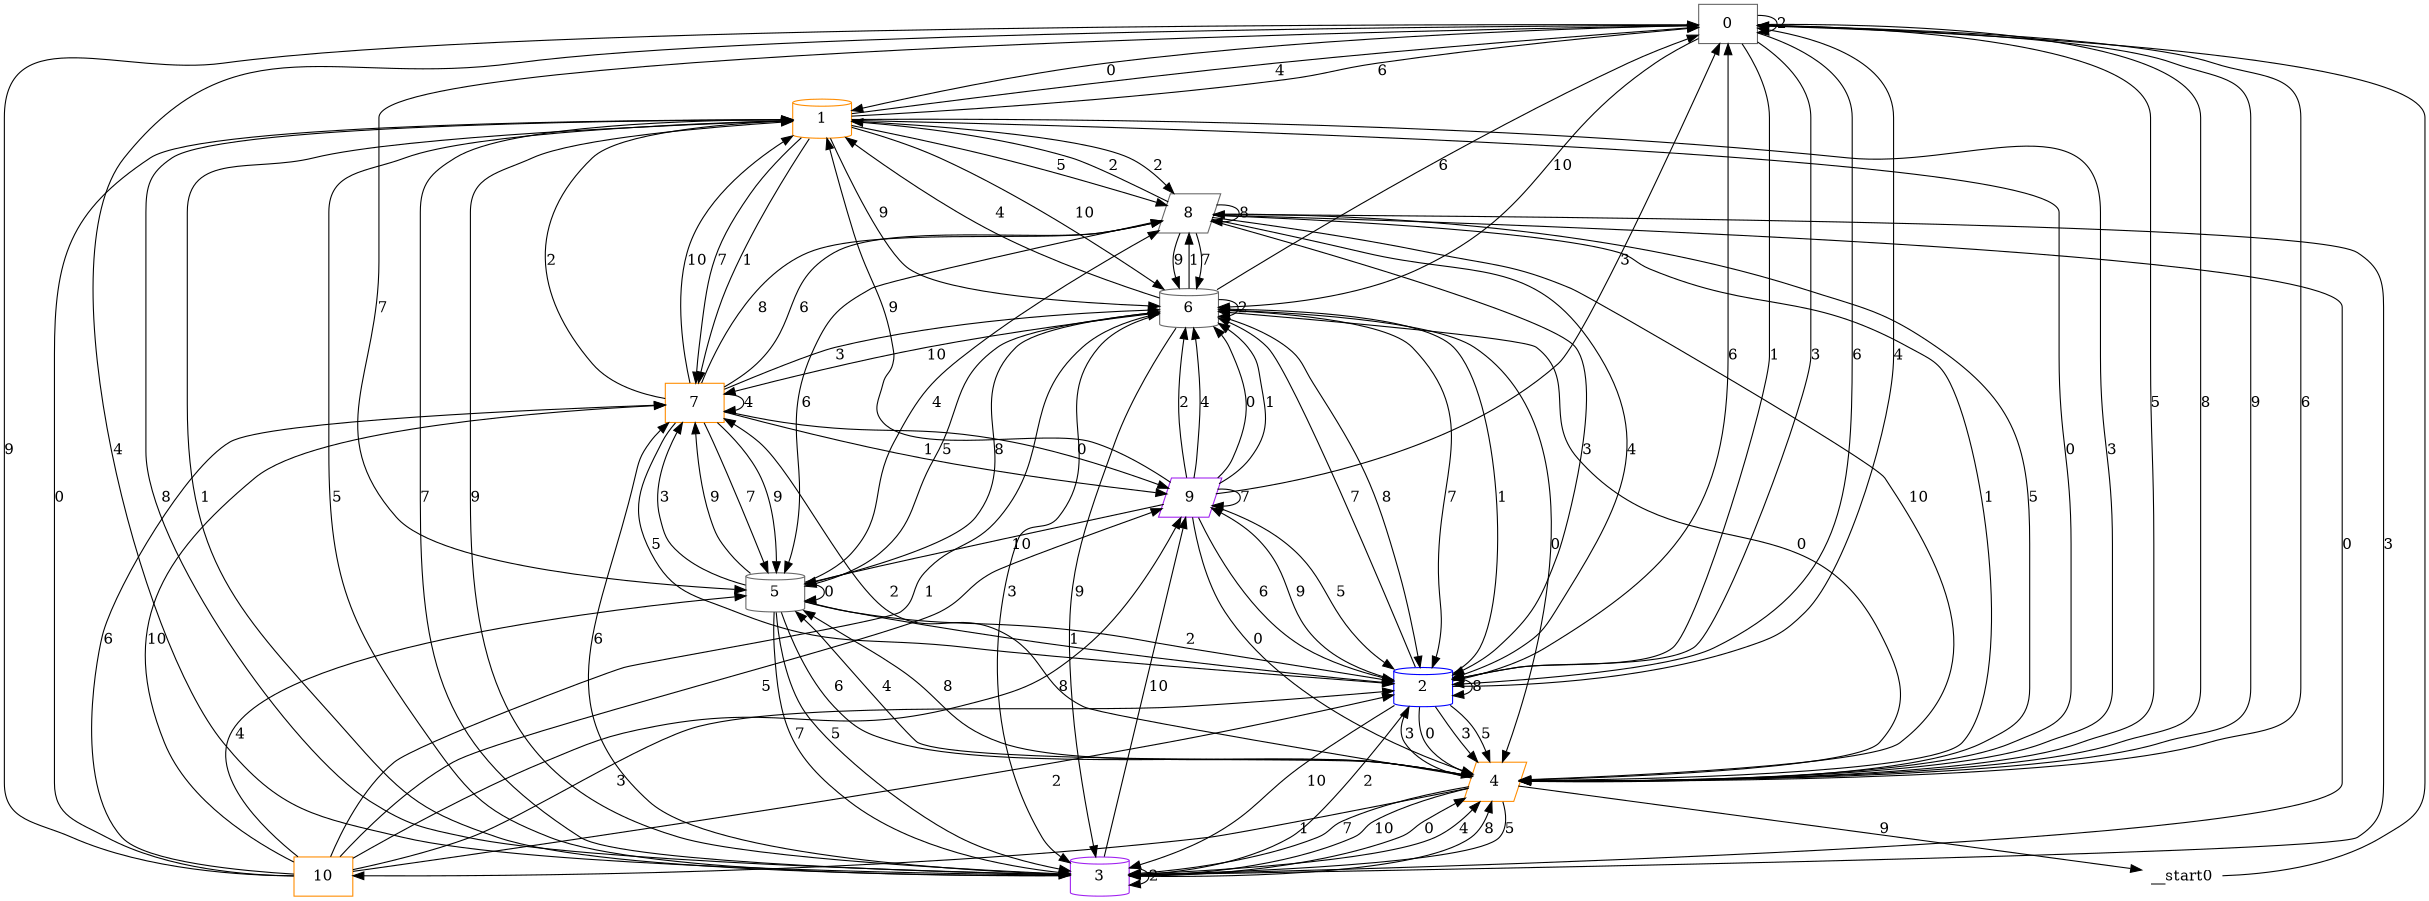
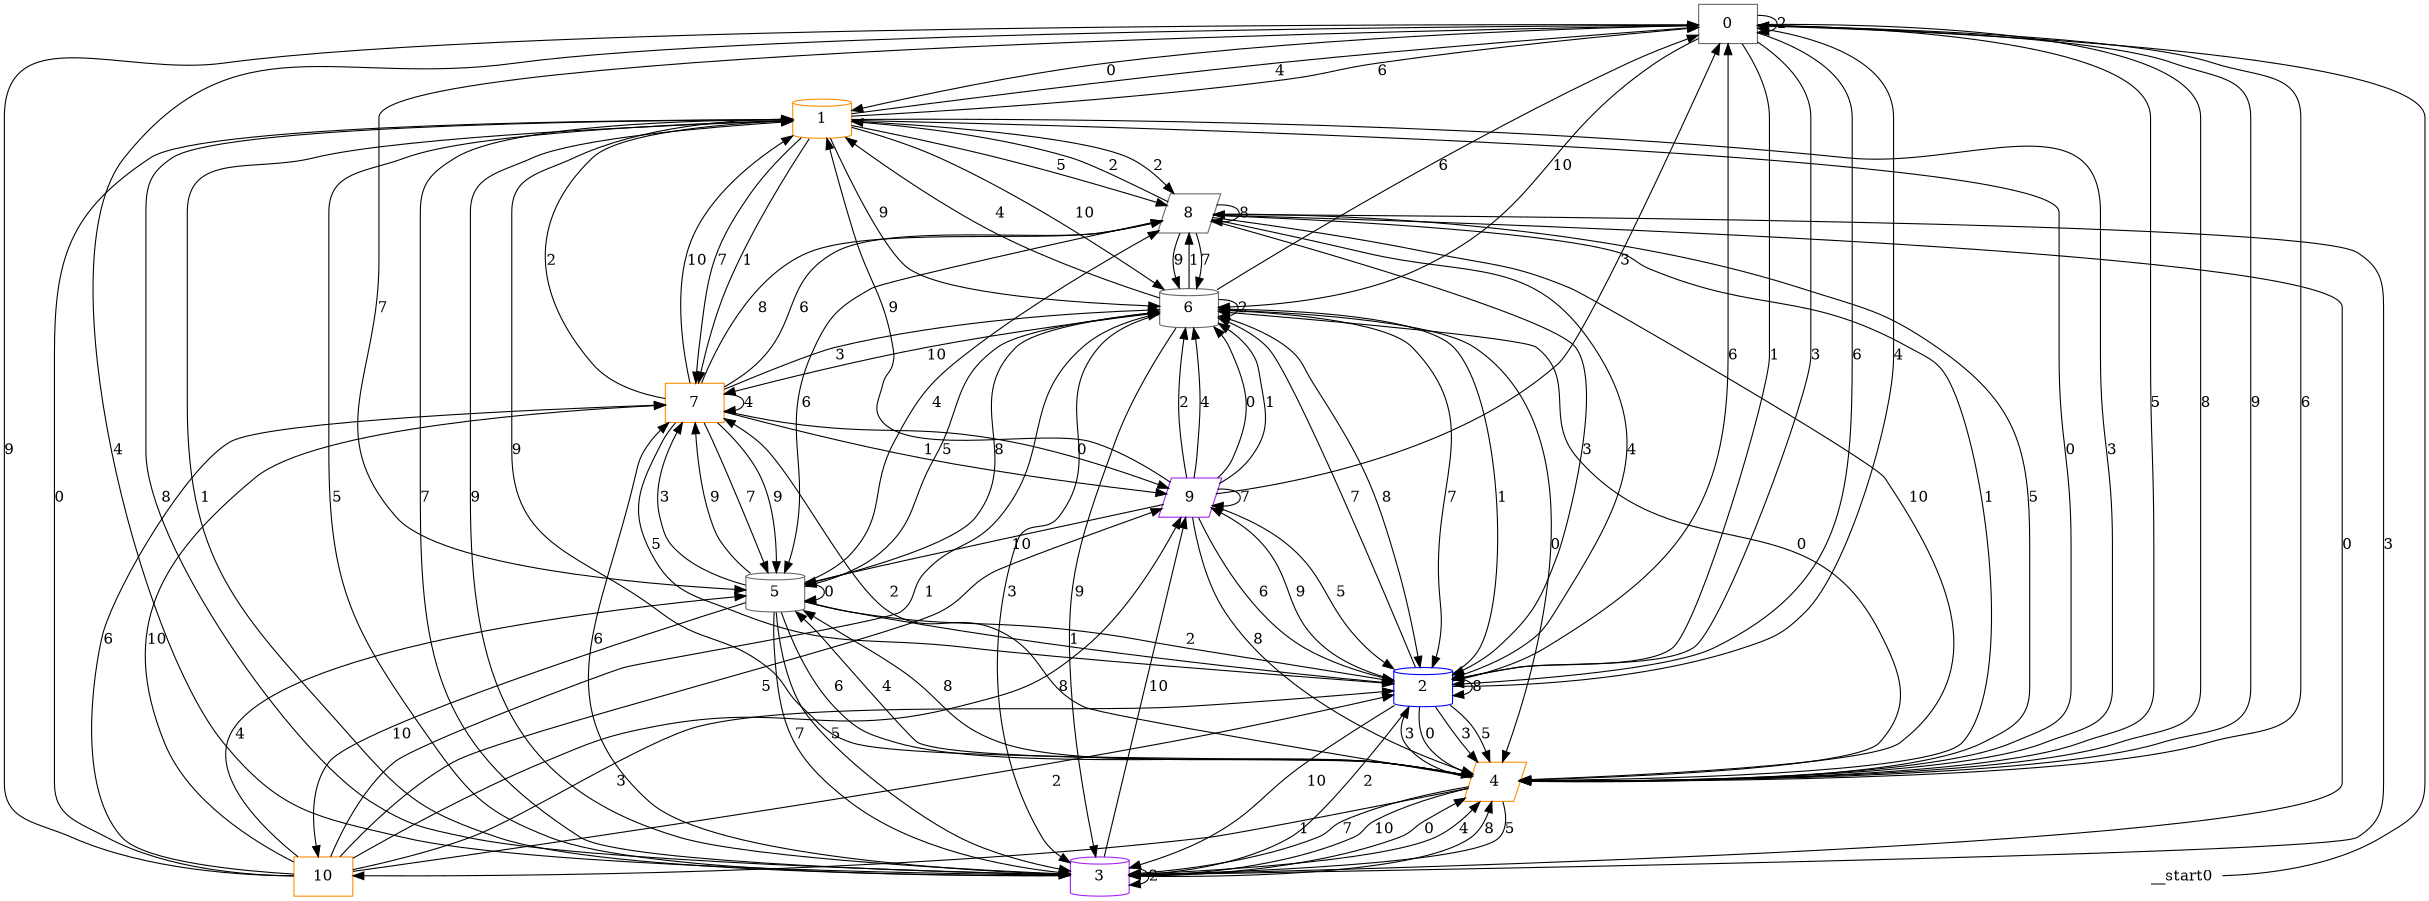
edge "9" -> "4": label "0" -> "8"
edge "5" -> "10": added, label "10"
edge "4" -> "__start0": now "4" -> "1"
